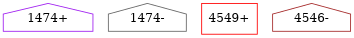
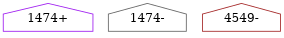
node "4549+": removed
node "4546-": label "4546-" -> "4549-"
